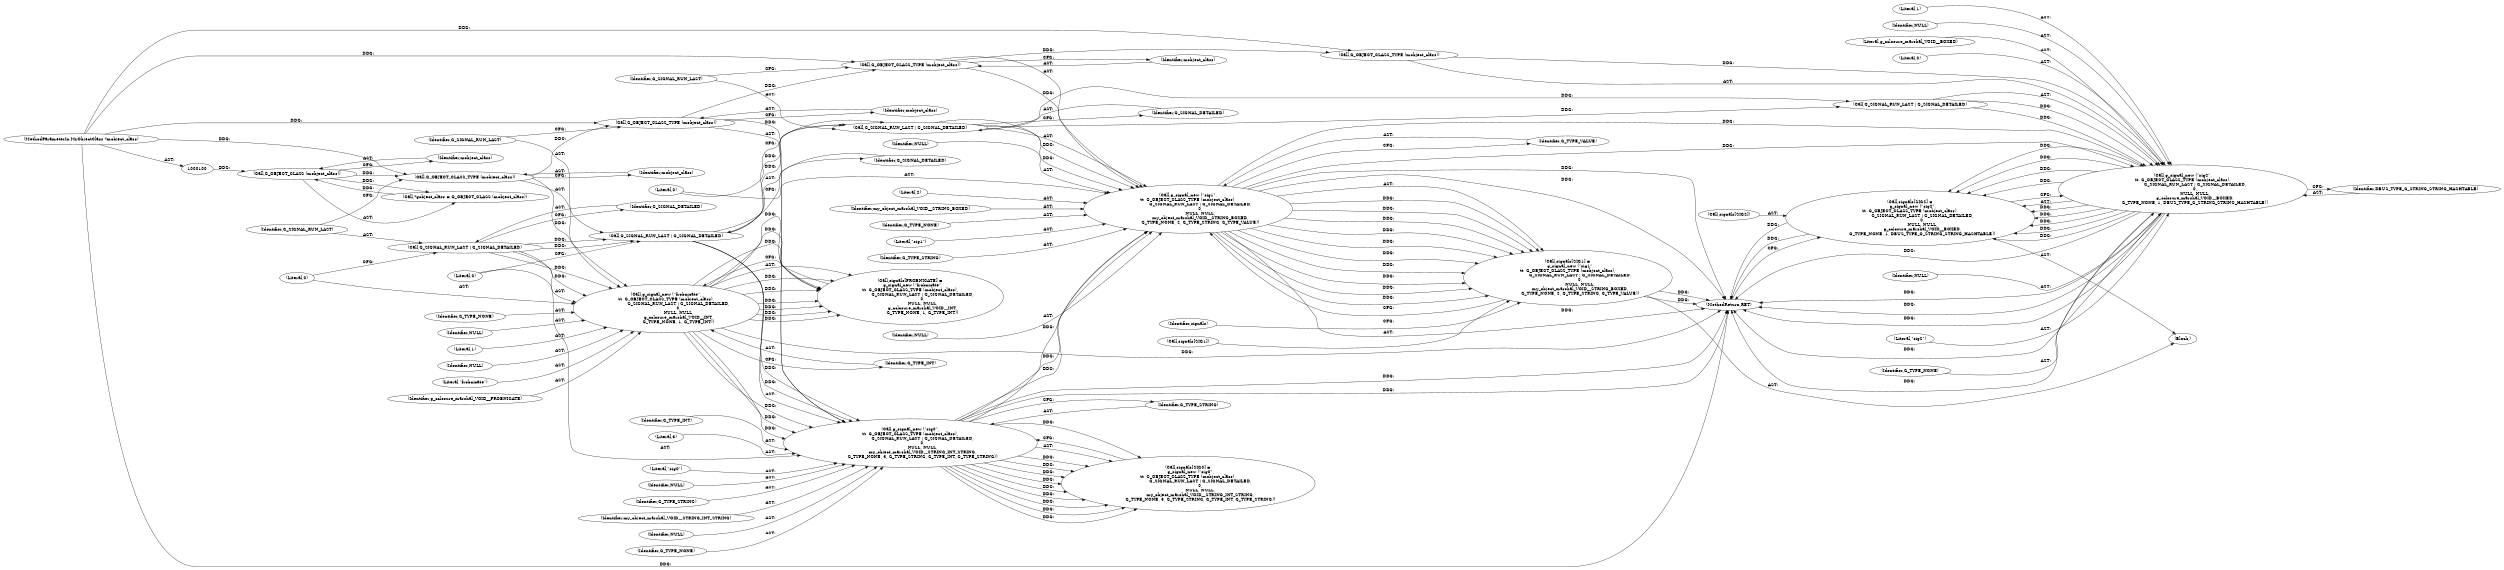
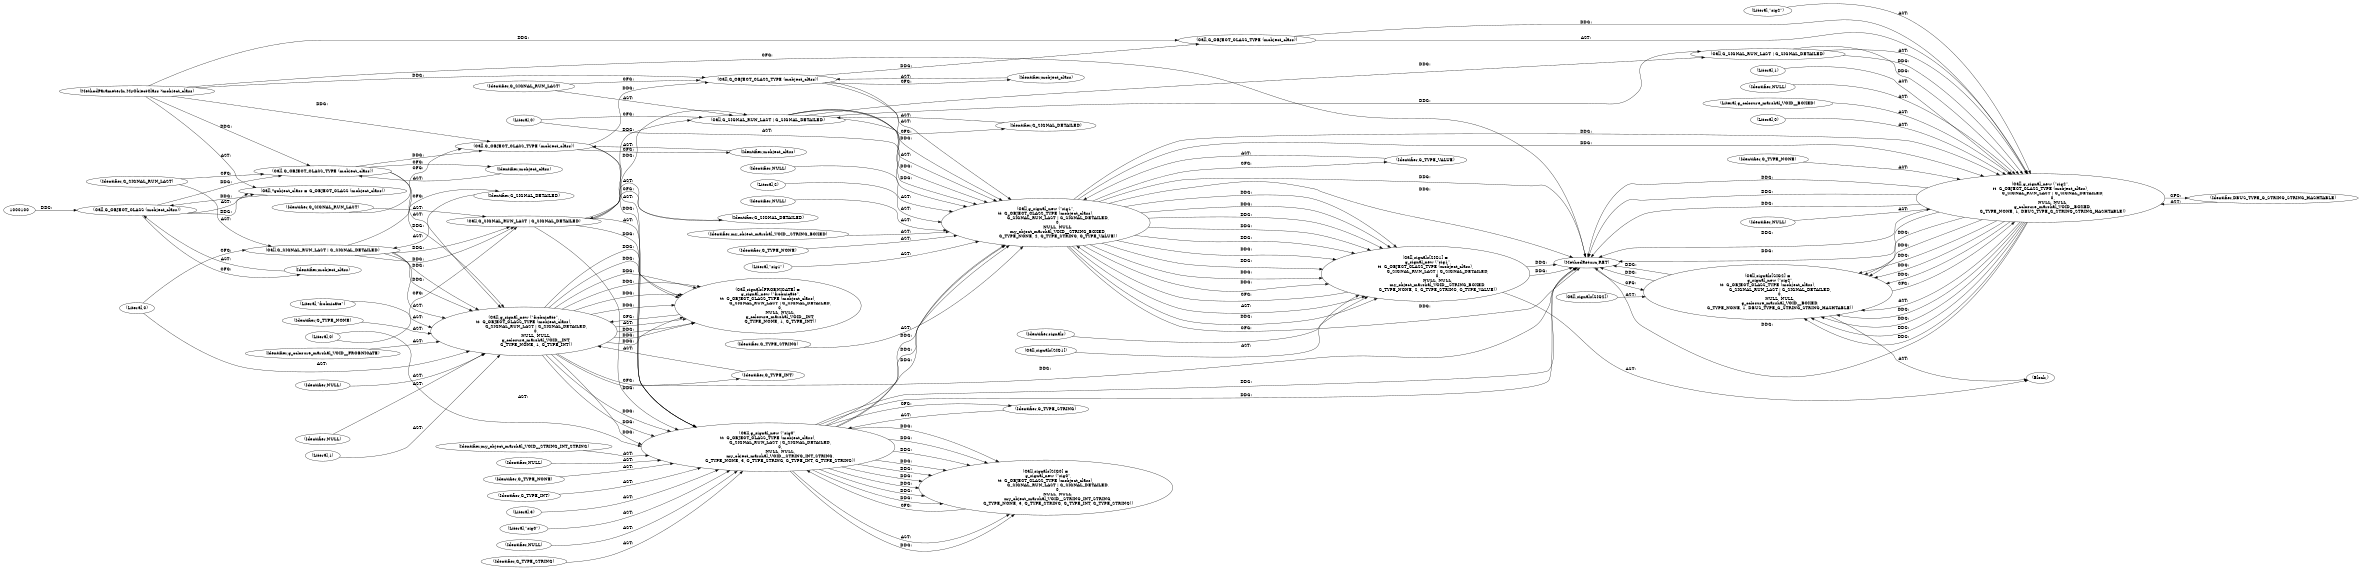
edge "(MethodParameterIn,MyObjectClass *mobject_class)" -> "1000100": now "(MethodParameterIn,MyObjectClass *mobject_class)" -> "(Call,*gobject_class = G_OBJECT_CLASS (mobject_class))"
edge "(MethodParameterIn,MyObjectClass *mobject_class)" -> "(MethodReturn,RET)": label "DDG: " -> "CFG: "
